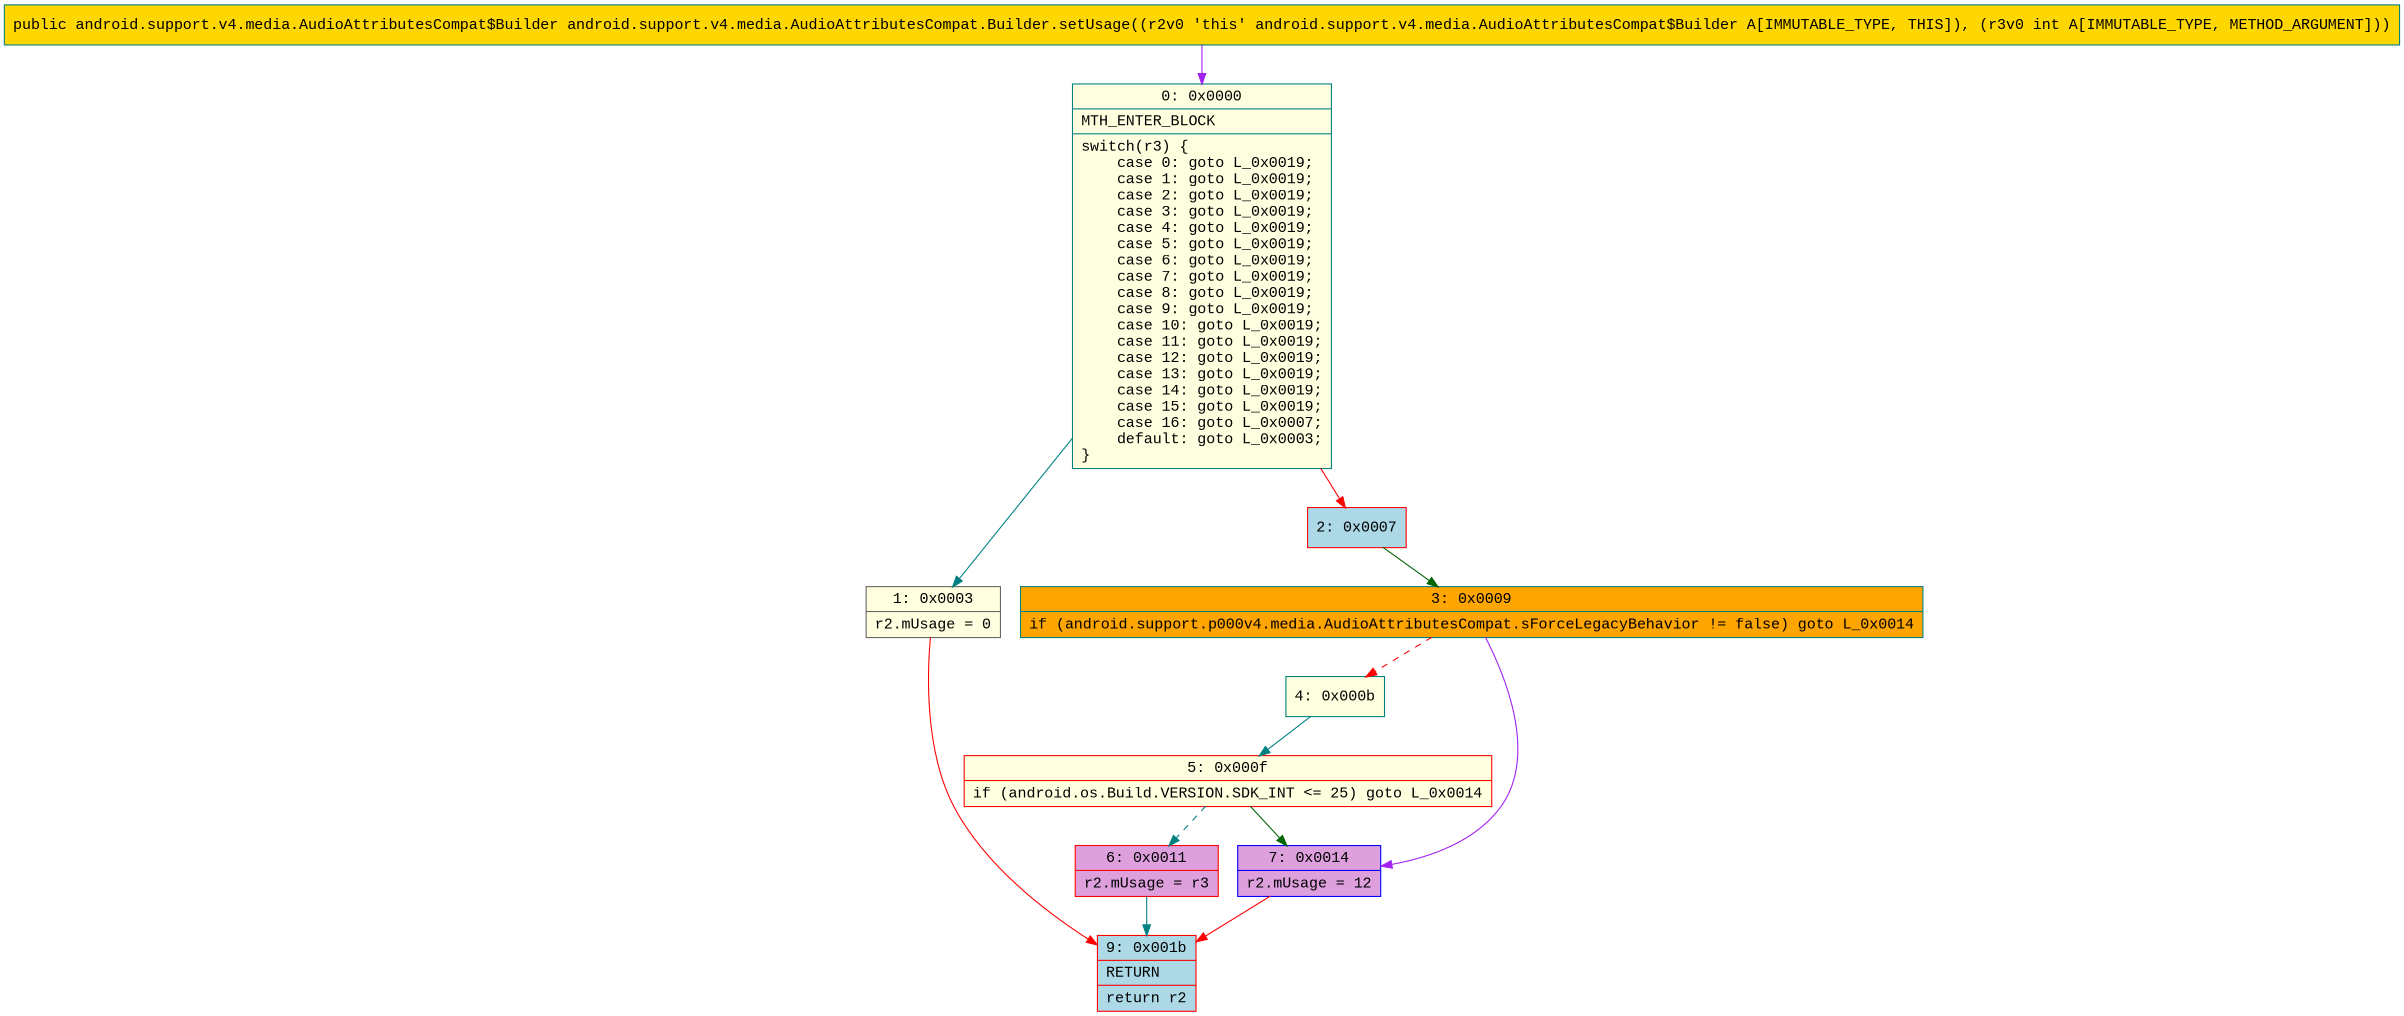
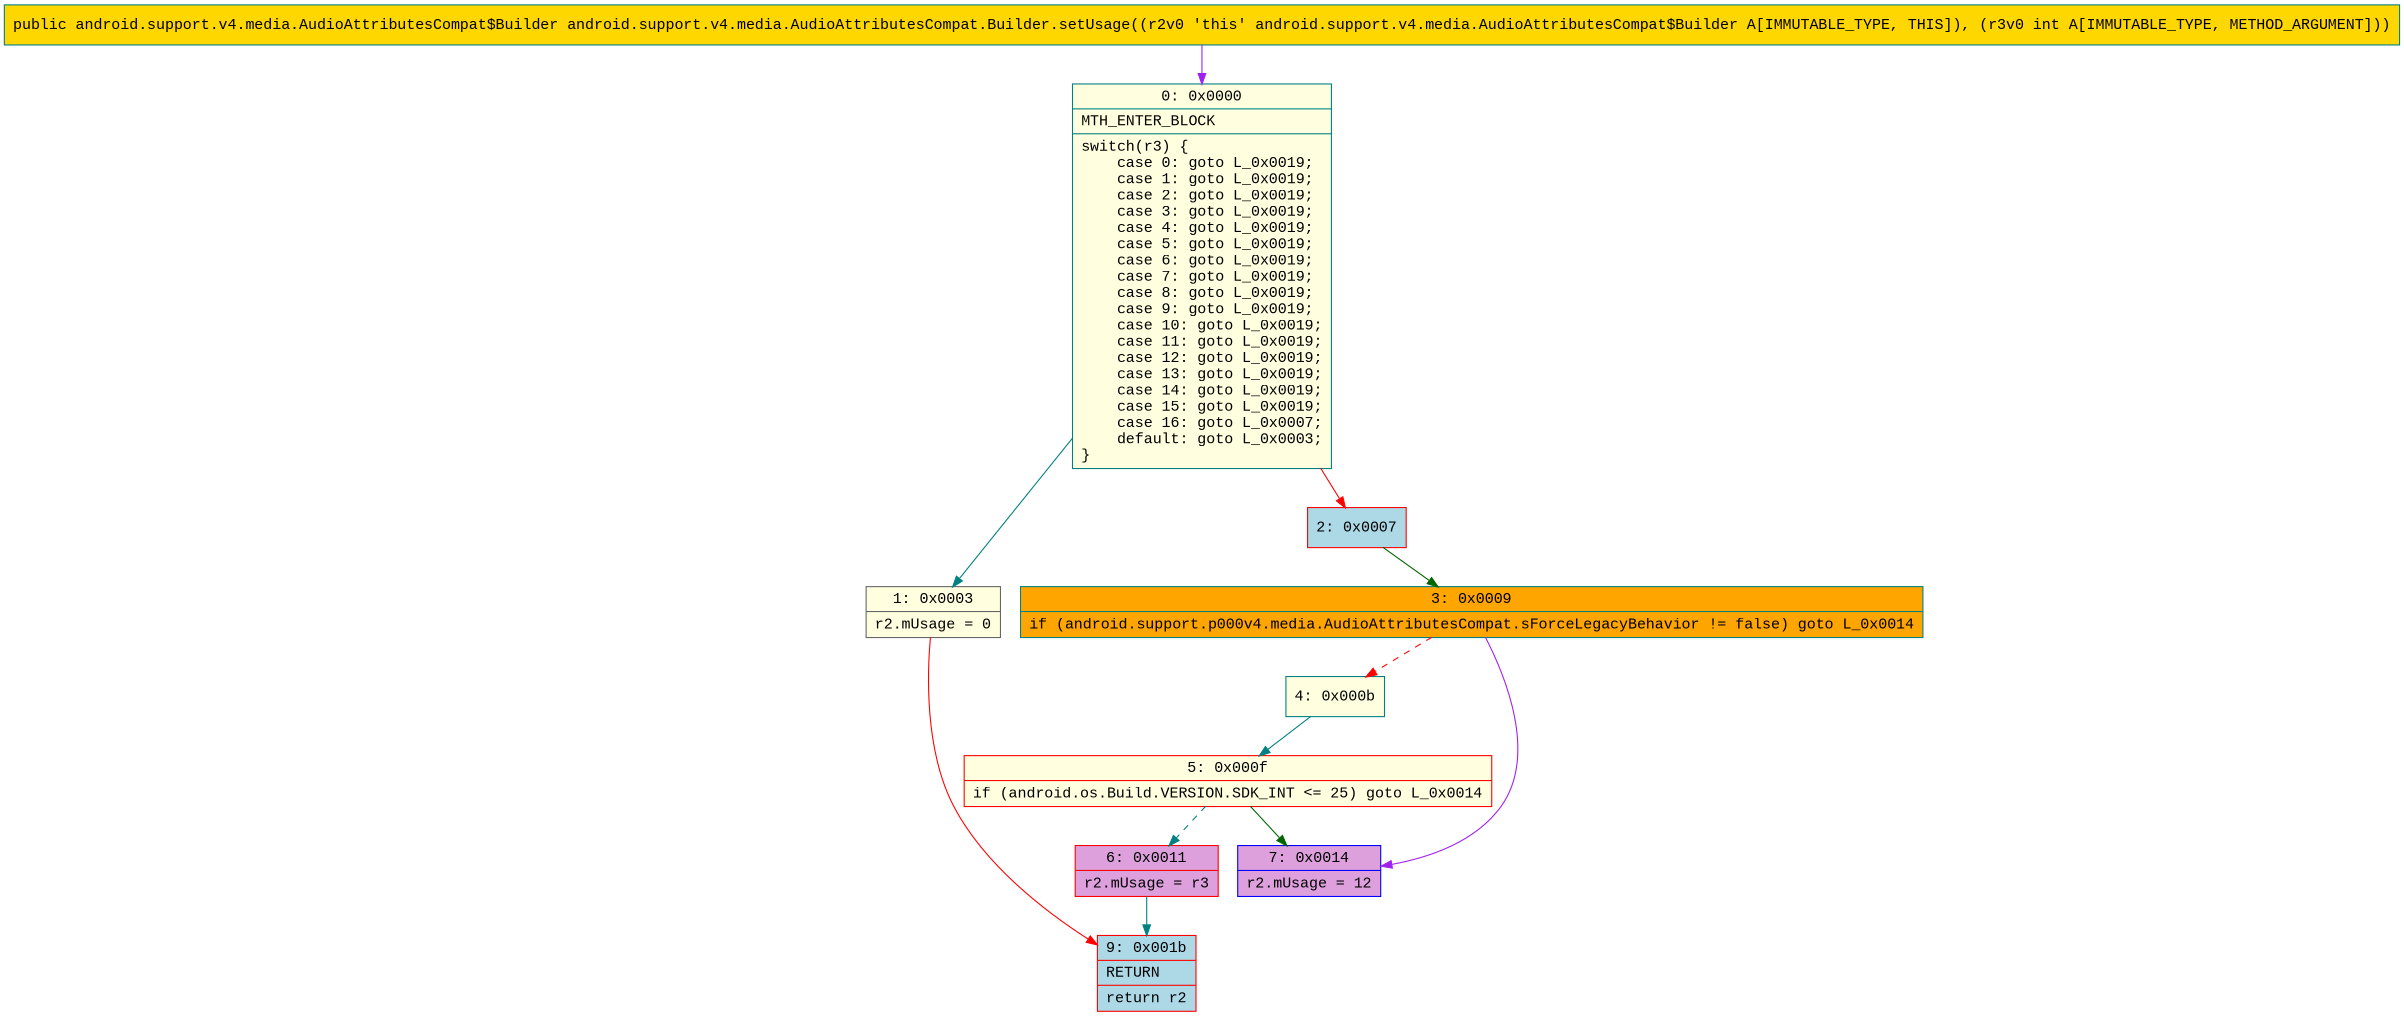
edge "7: 0x0014" -> "9: 0x001b": removed
